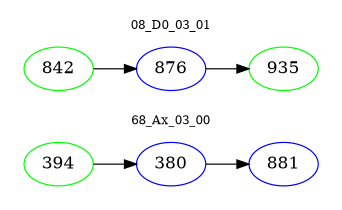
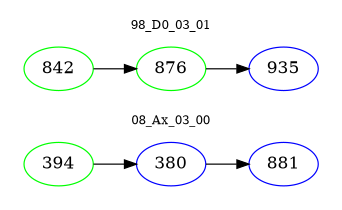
cluster "08_D0_03_01": label "08_D0_03_01" -> "98_D0_03_01"
node "876": color blue -> green
node "935": color green -> blue
cluster "68_Ax_03_00": label "68_Ax_03_00" -> "08_Ax_03_00"
